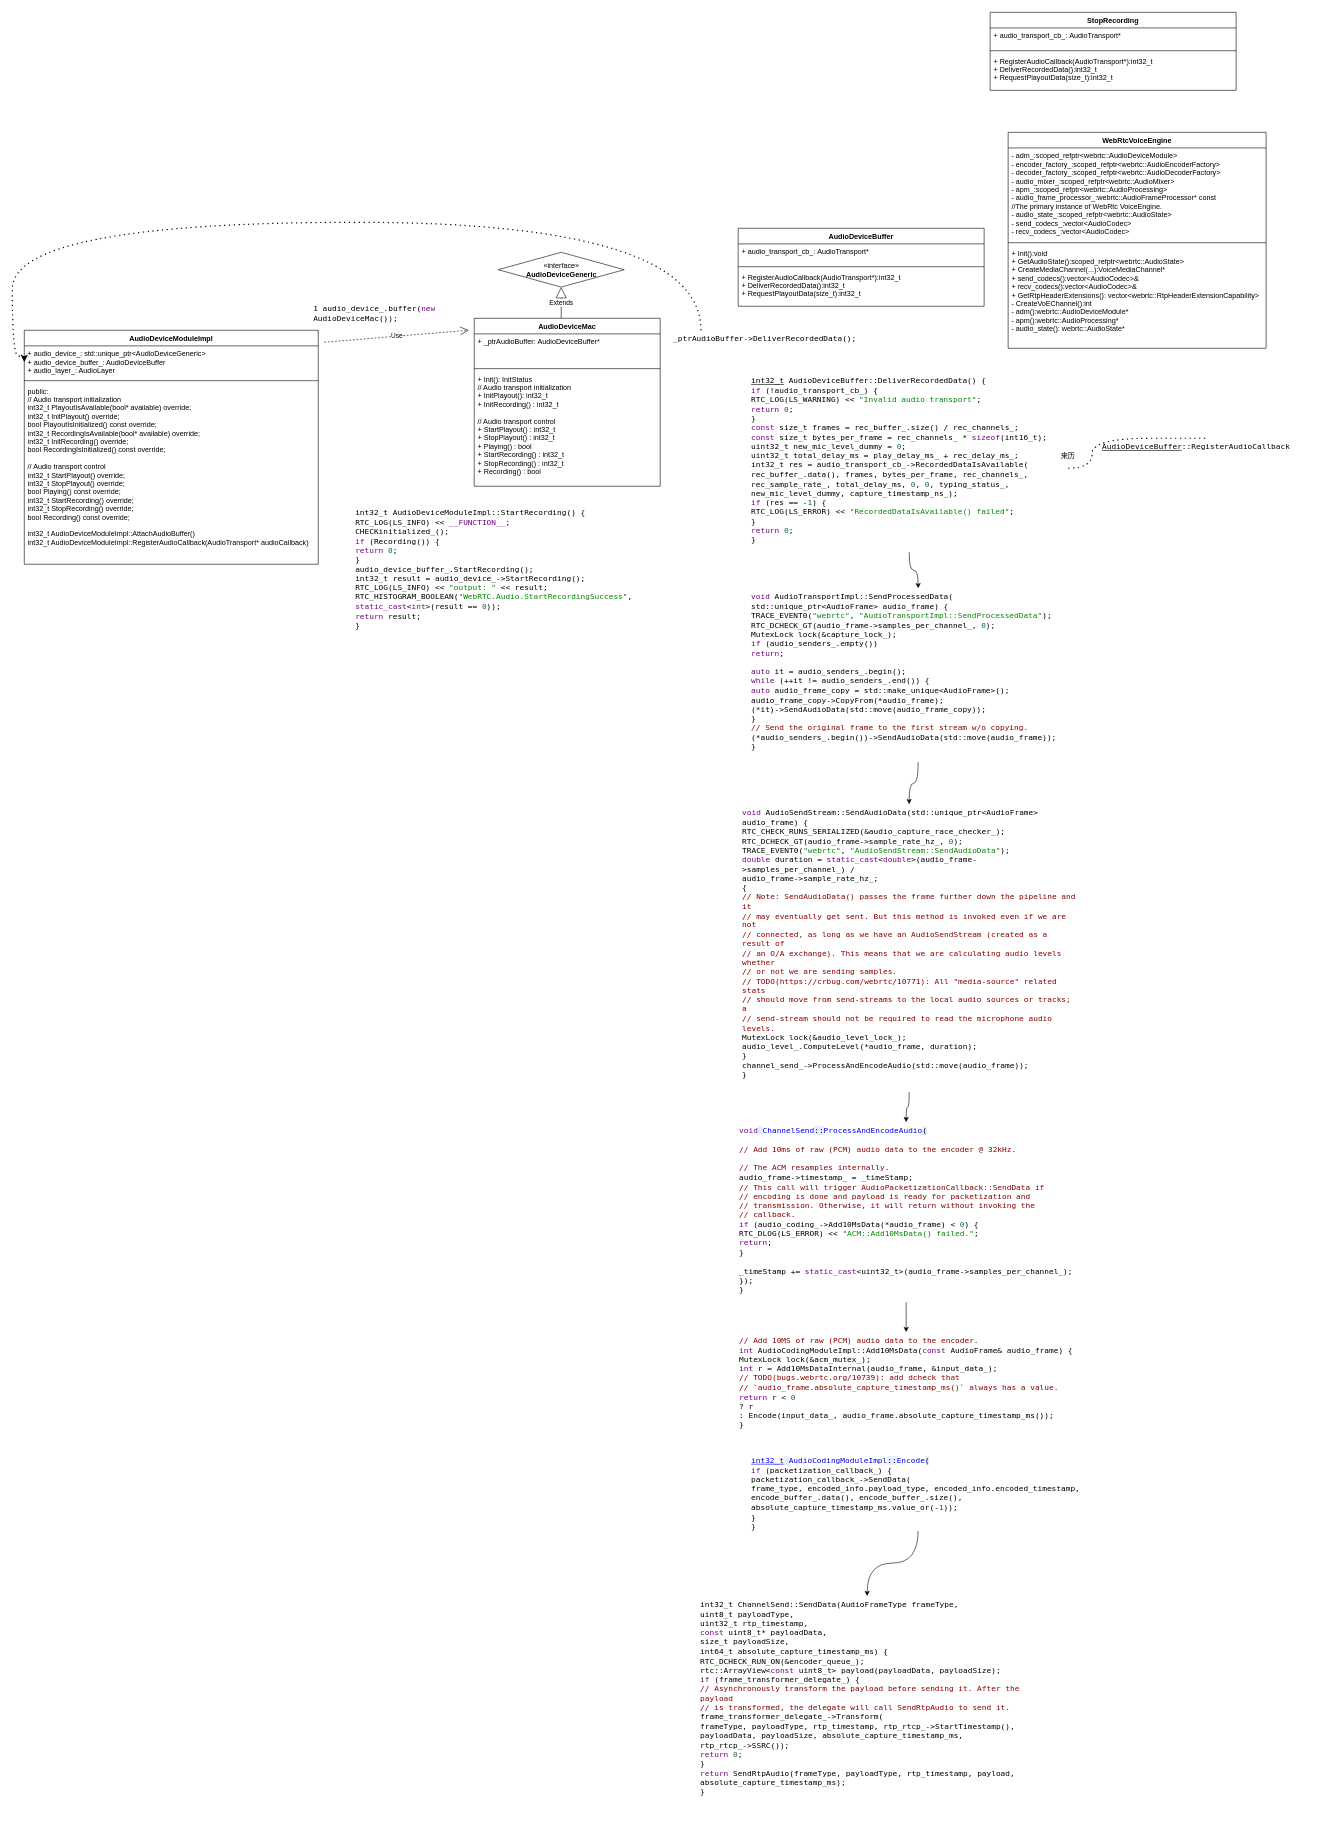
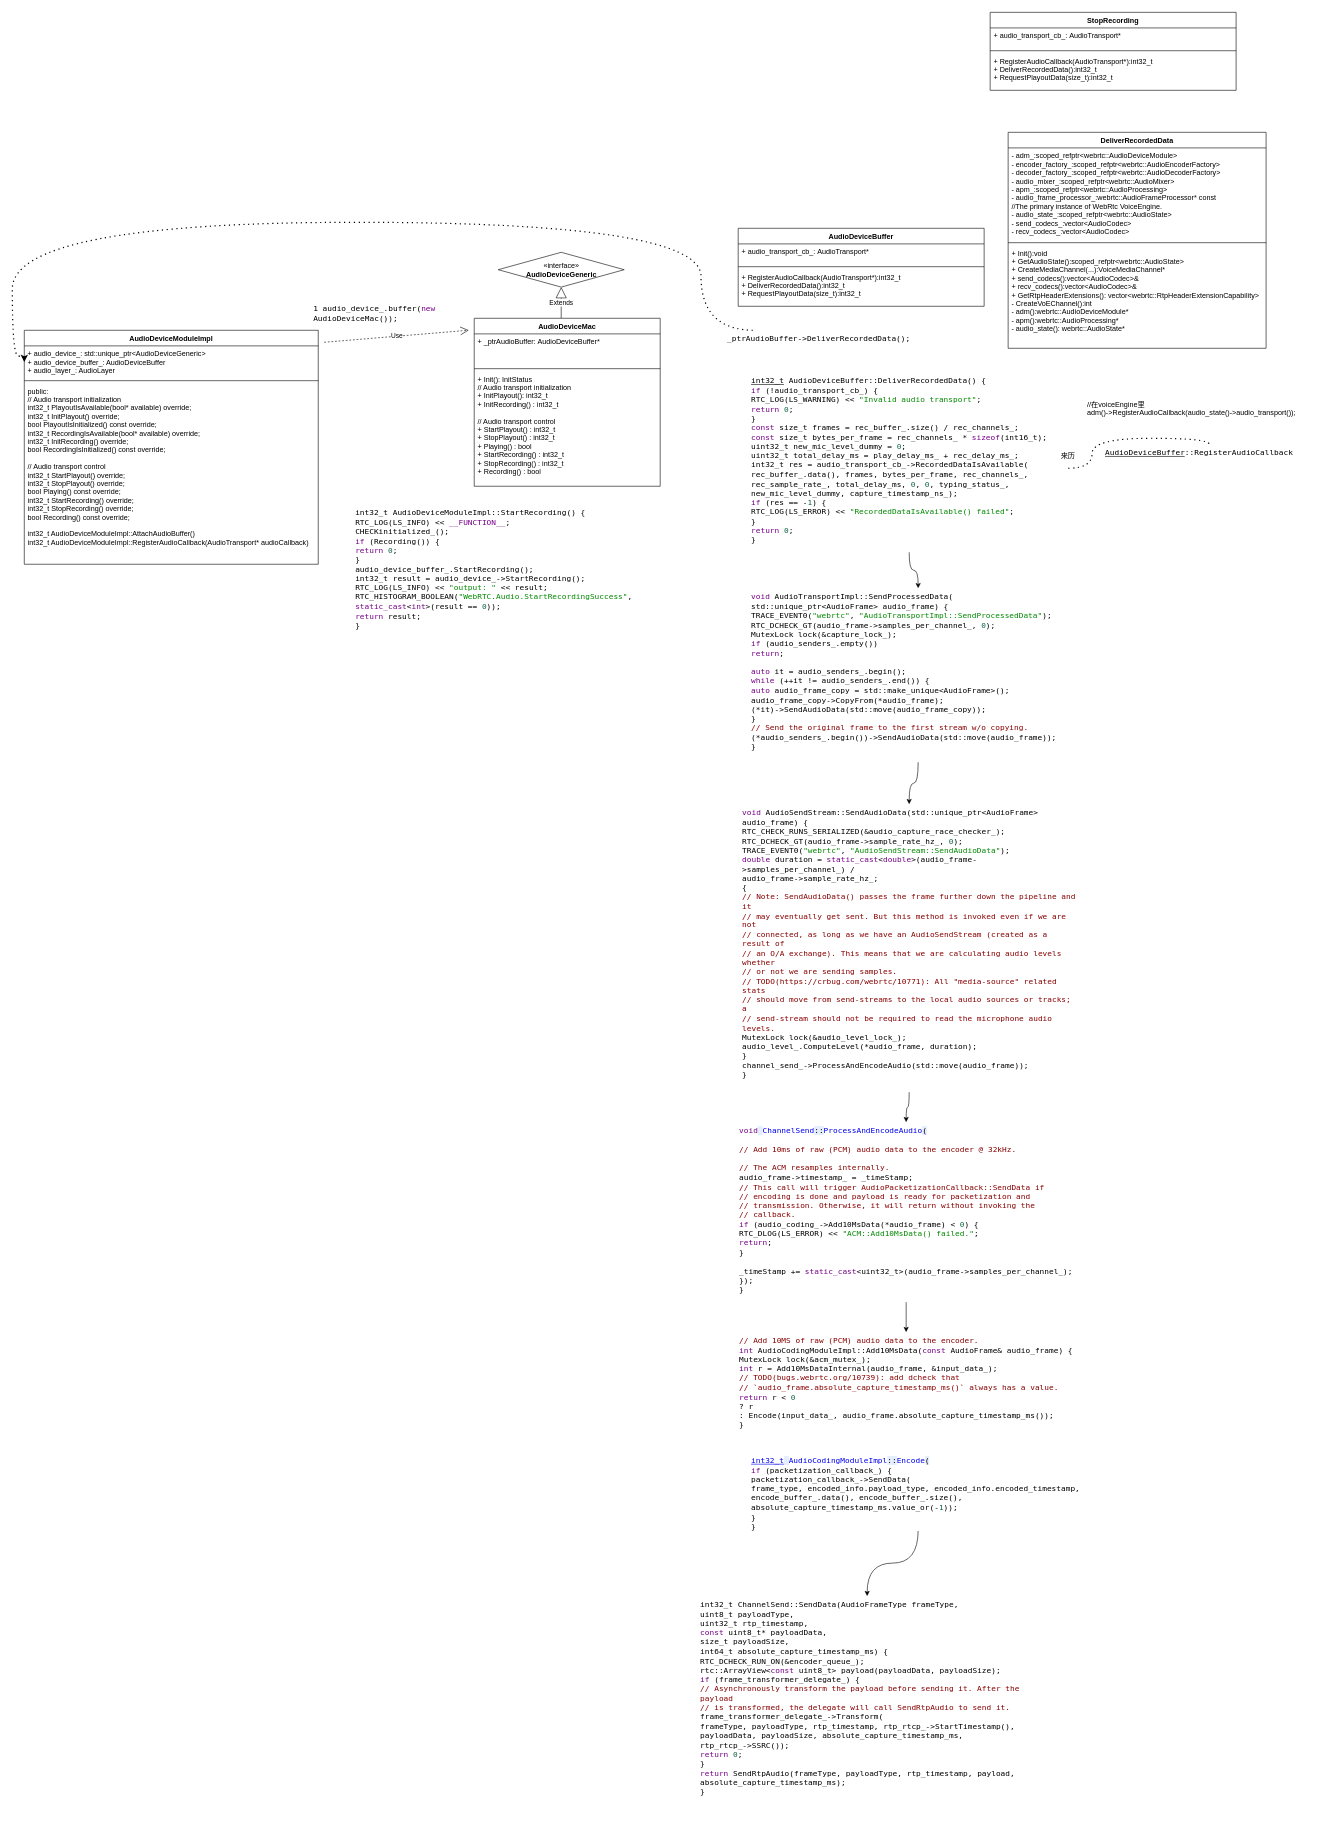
node "WebRtcVoiceEngine": label "WebRtcVoiceEngine" -> "DeliverRecordedData"
node "_ptrAudioBuffer->DeliverRecordedData();": moved (774, 342) -> (828, 342)
node "//在voiceEngine里 adm()->RegisterAudioCallback(audio_state()->audio_transport());": added
node "AudioDeviceBuffer::RegisterAudioCallback": moved (1206, 450) -> (1209, 456)
